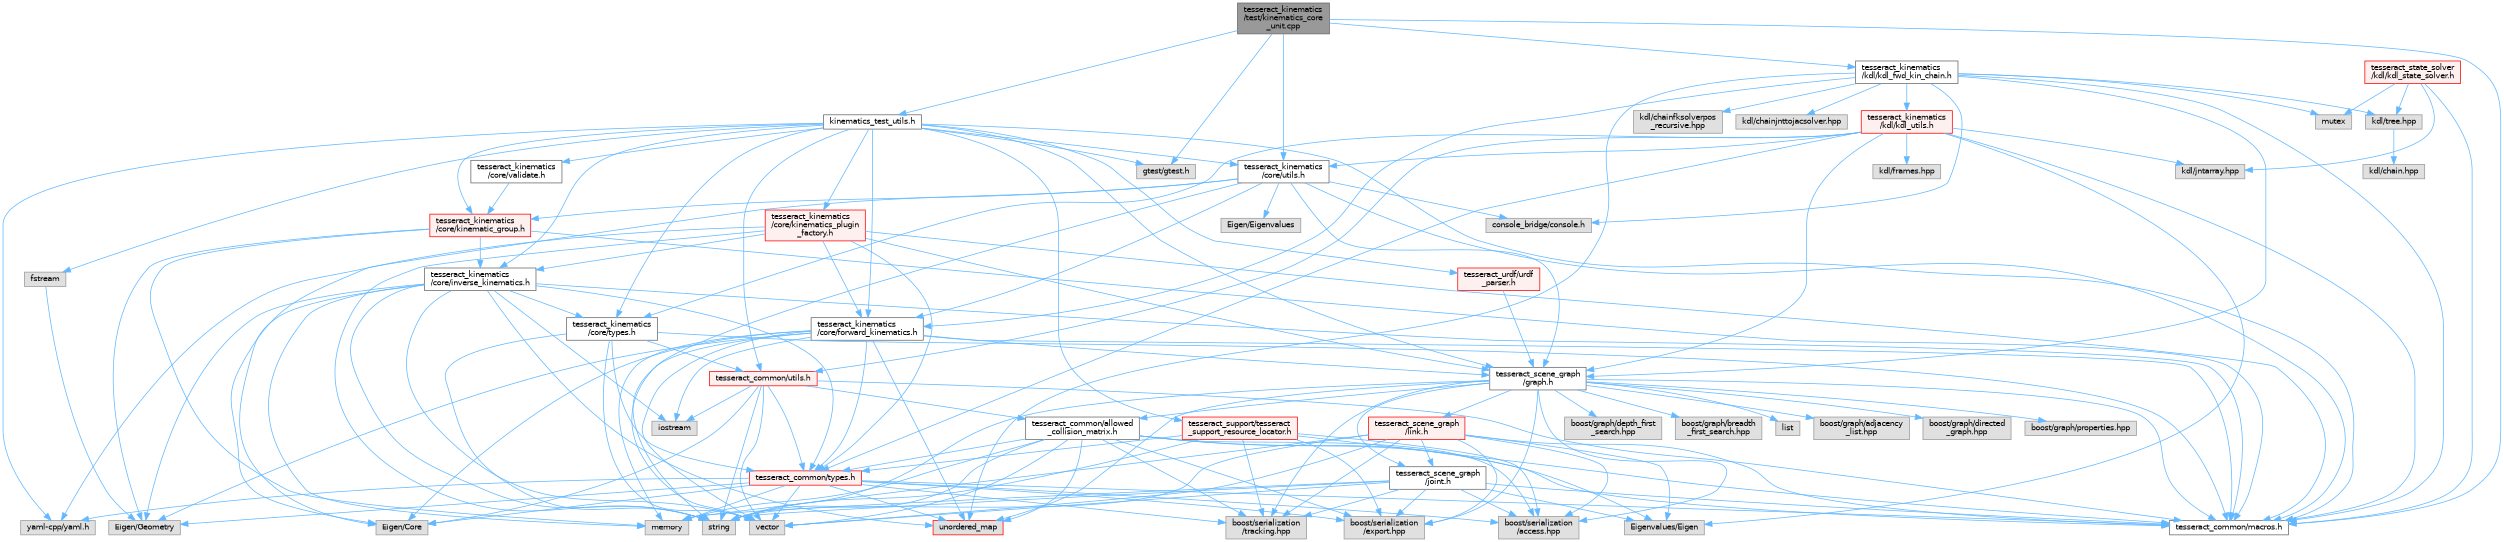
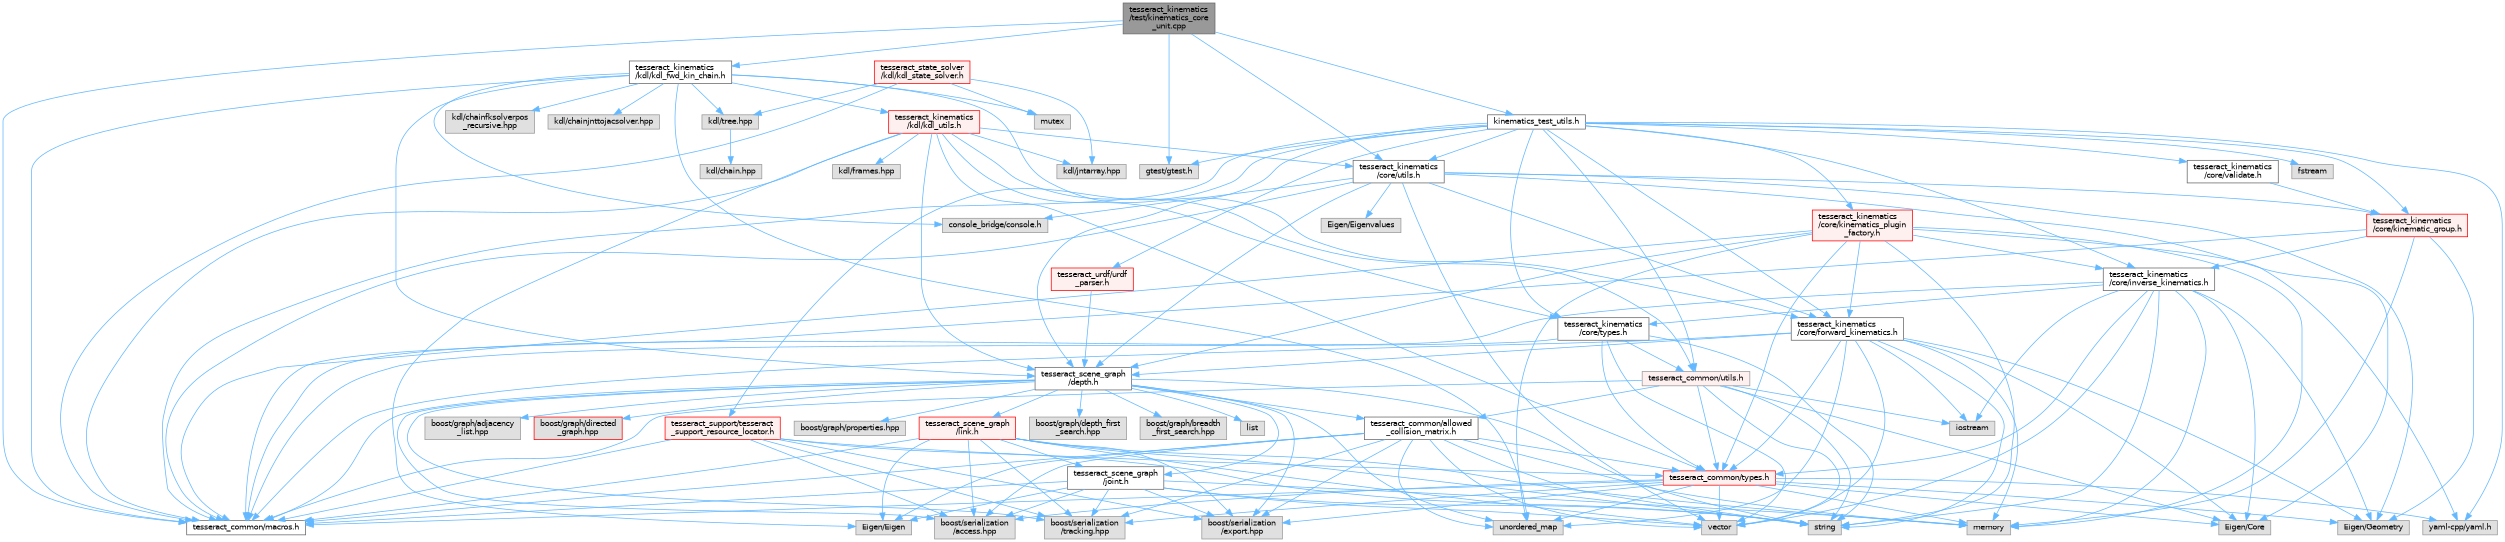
edge "tesseract_kinematics /core/kinematics_plugin _factory.h" -> "memory": added
node "tesseract_common/utils.h": color red -> grey60
node "tesseract_scene_graph /graph.h": label "tesseract_scene_graph /graph.h" -> "tesseract_scene_graph /depth.h"
edge "fstream" -> "Eigen/Geometry": now "tesseract_kinematics /core/utils.h" -> "Eigen/Geometry"
node "boost/graph/directed _graph.hpp": color grey60 -> red
edge "tesseract_kinematics /core/inverse_kinematics.h" -> "unordered_map": now "tesseract_kinematics /core/kinematics_plugin _factory.h" -> "unordered_map"
node "unordered_map": color red -> grey60
node "Eigenvalues/Eigen": label "Eigenvalues/Eigen" -> "Eigen/Eigen"
